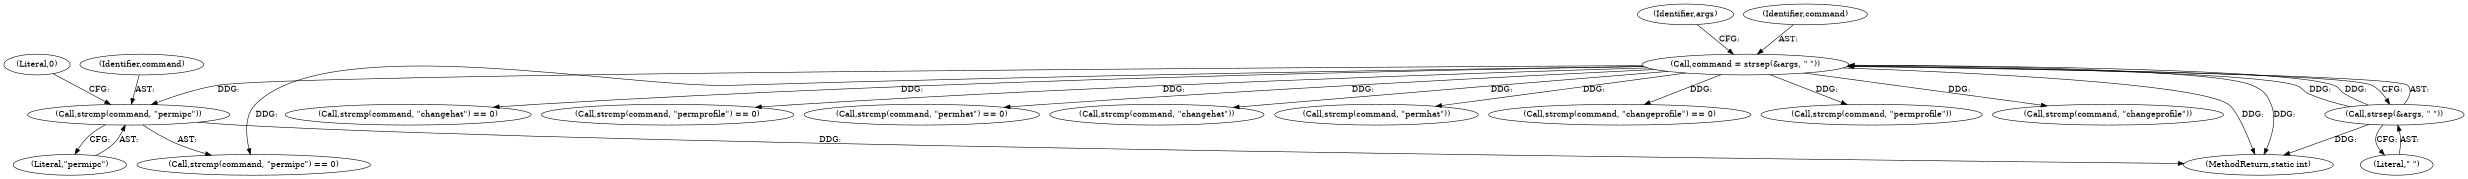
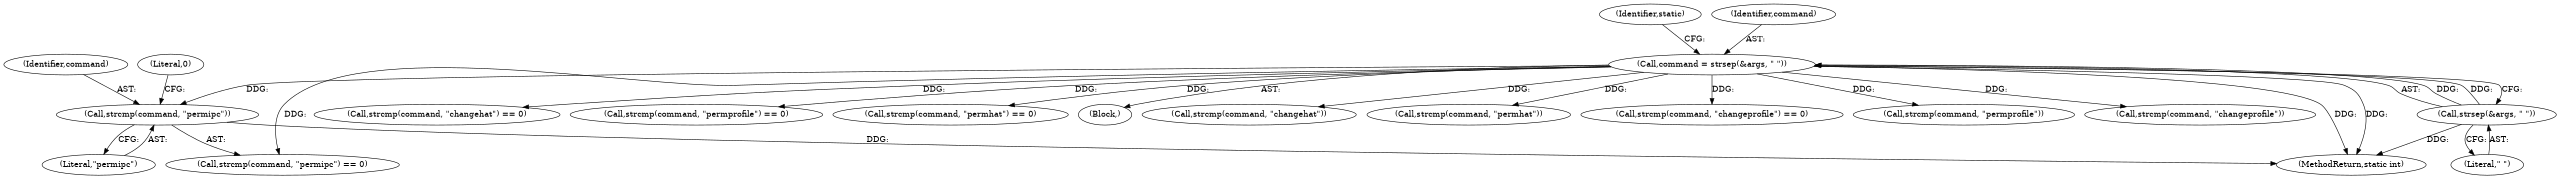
node "(Identifier,args)": label "(Identifier,args)" -> "(Identifier,static)"
node "(Block,)": added
